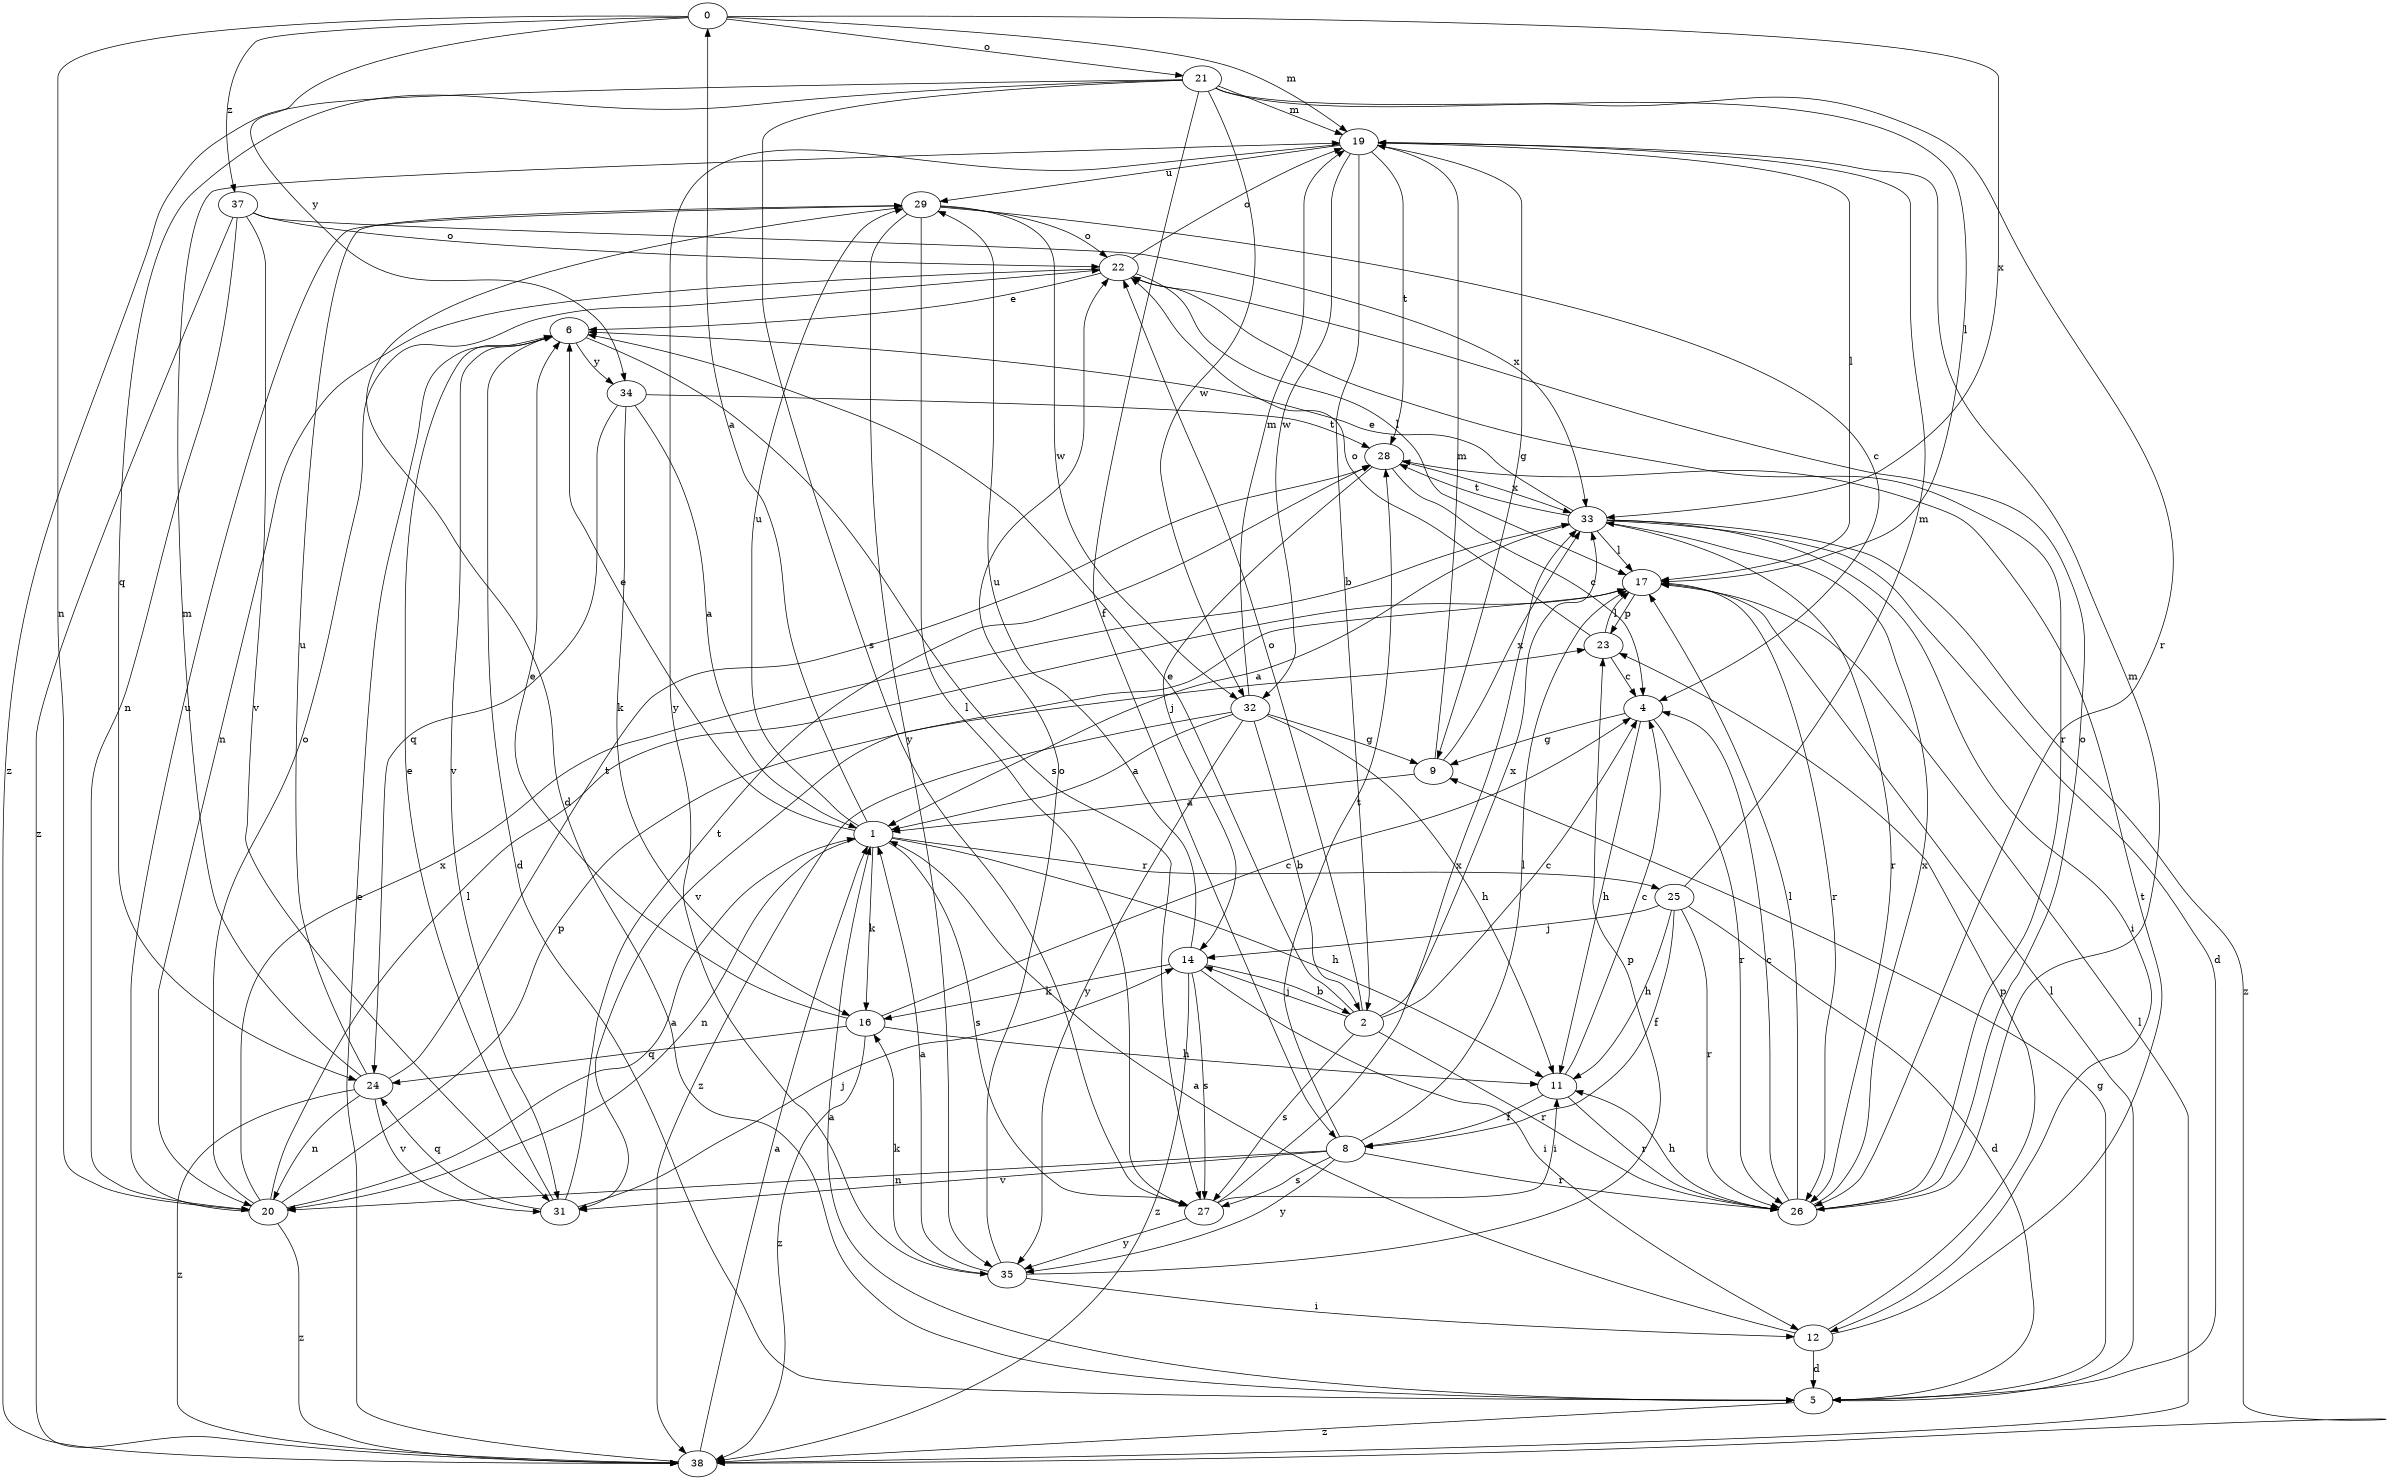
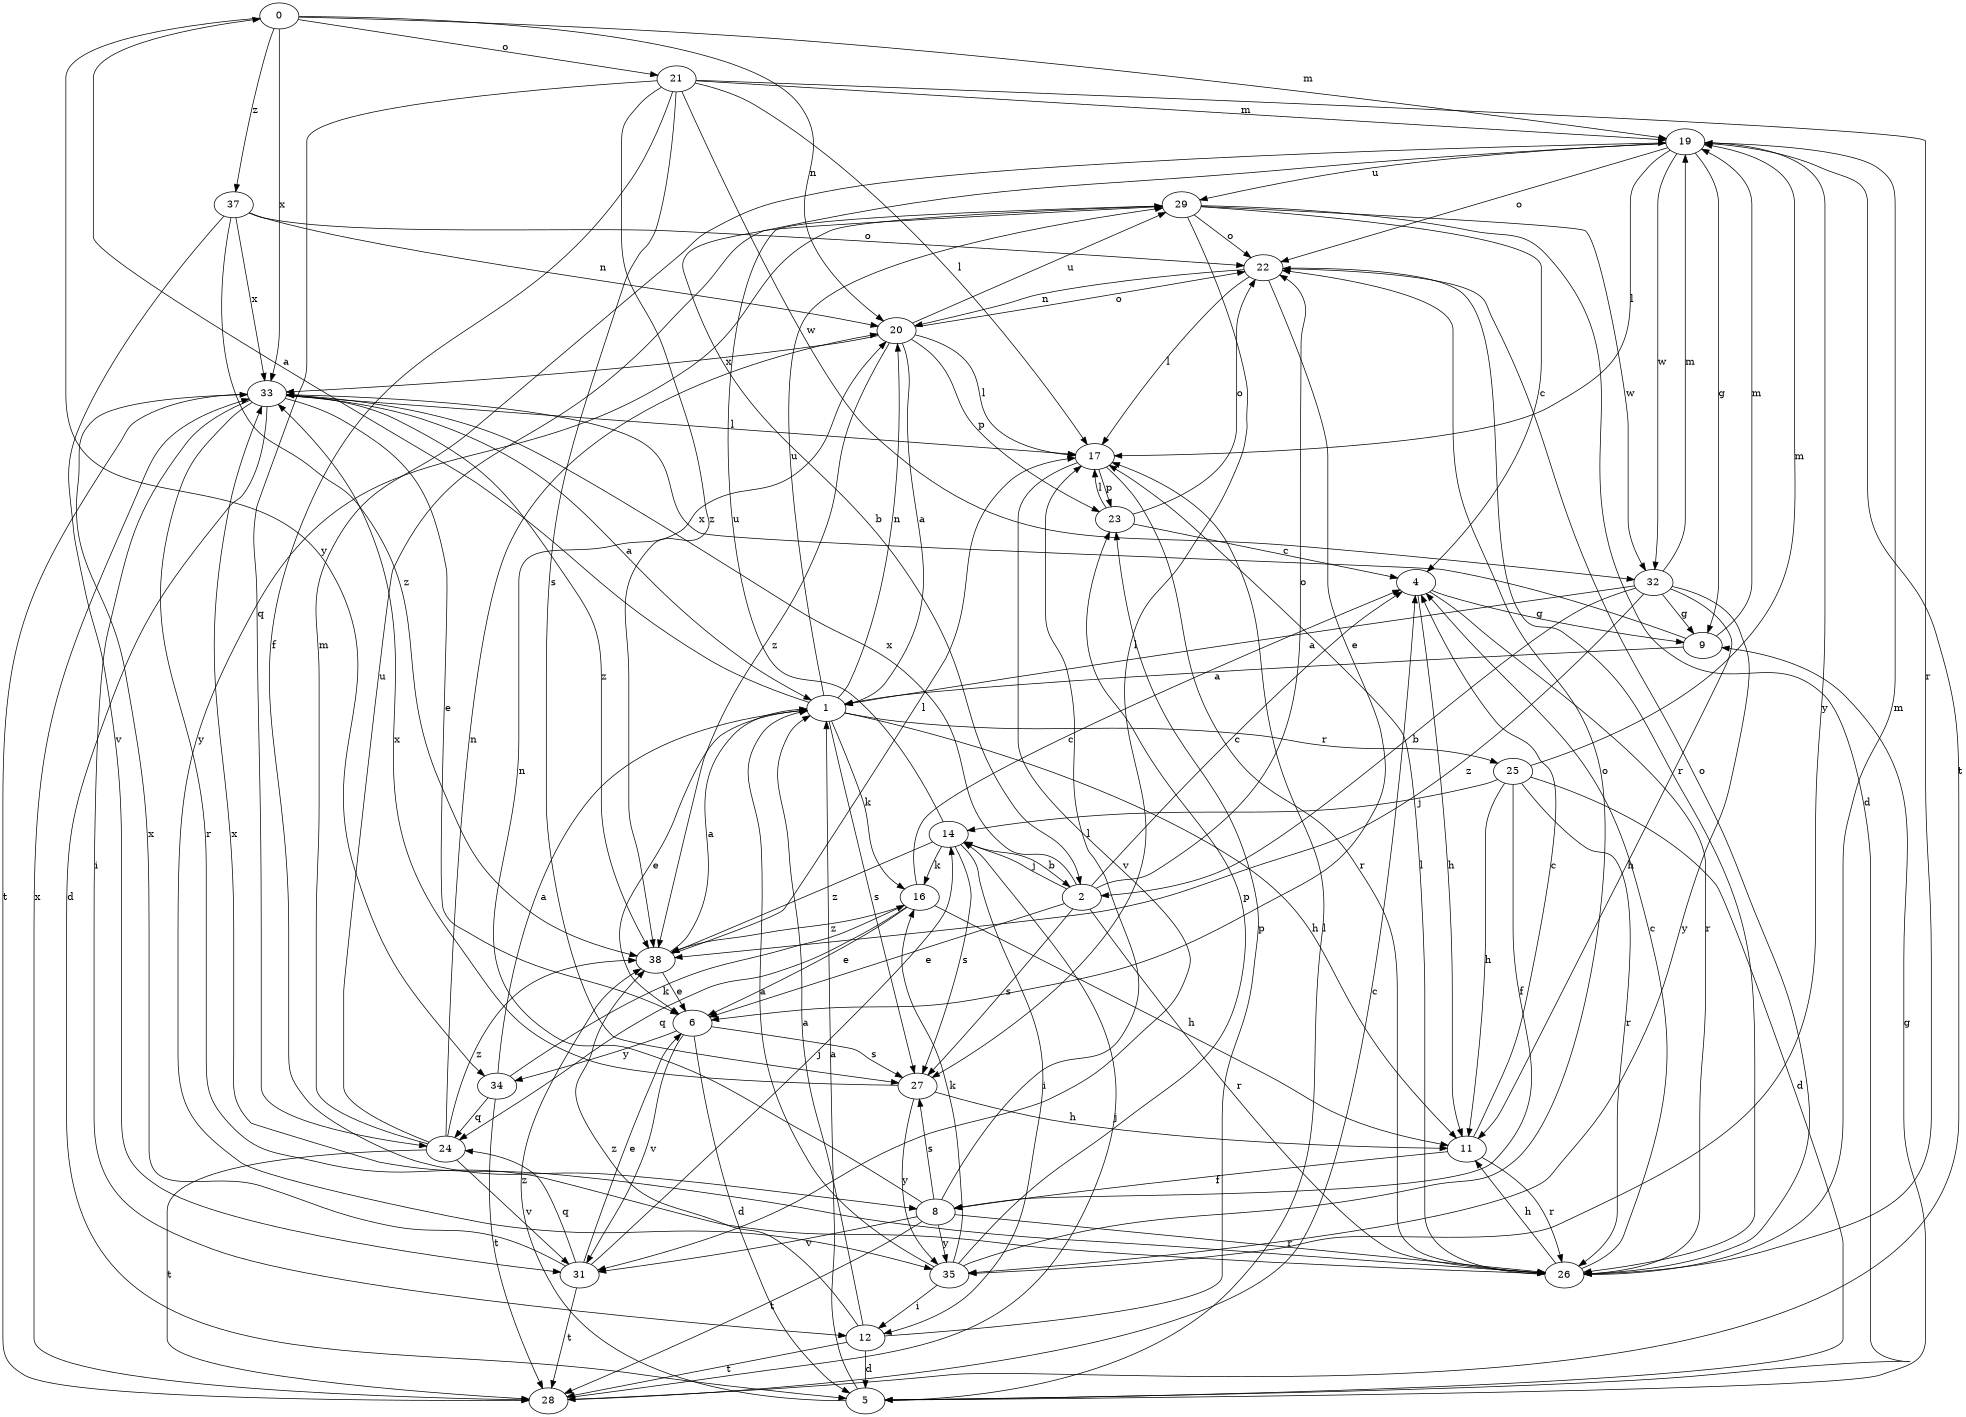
edge "22" -> "19": reversed
edge "31" -> "33": added, label "x"
edge "27" -> "11": label "i" -> "h"
edge "12" -> "38": added, label "z"
